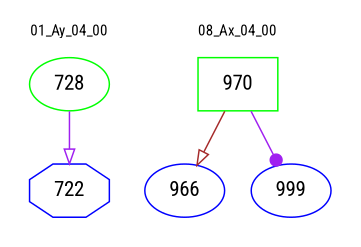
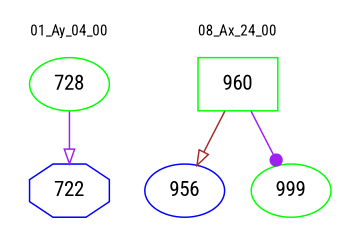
cluster "08_Ax_04_00": label "08_Ax_04_00" -> "08_Ax_24_00"
node "970": label "970" -> "960"
node "966": label "966" -> "956"
node "999": color blue -> green
